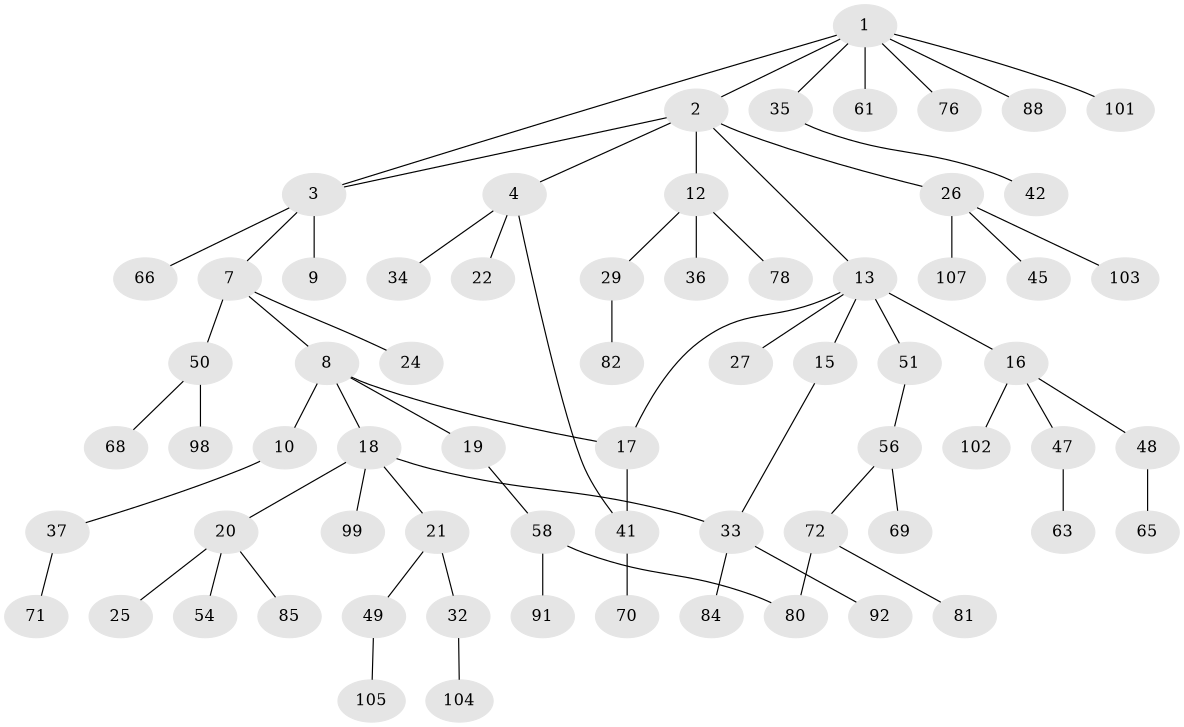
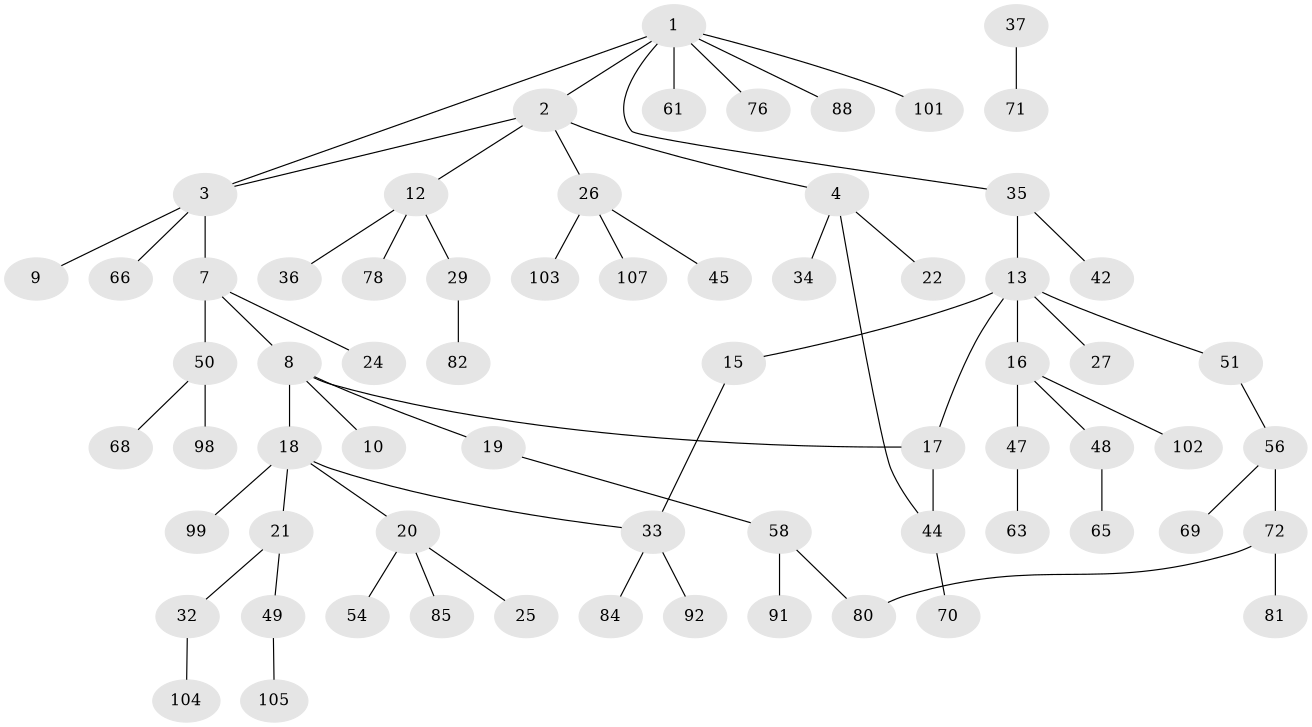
edge "2" -- "13": now "35" -- "13"
edge "10" -- "37": removed
node "41": label "41" -> "44"
